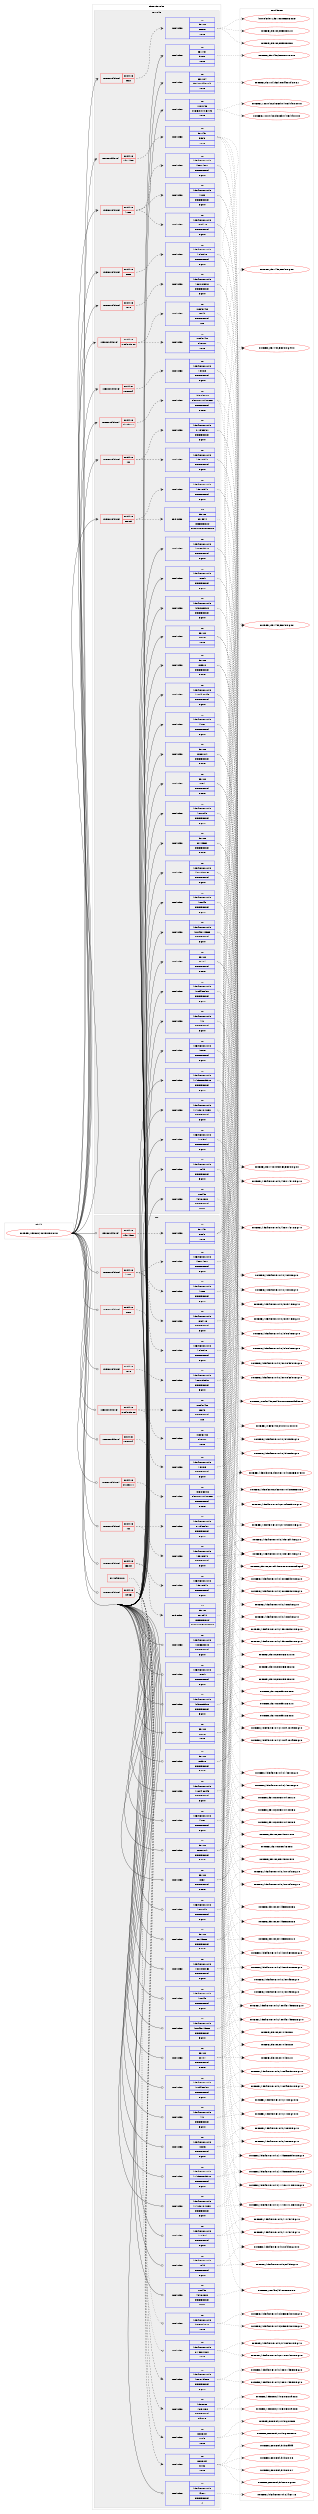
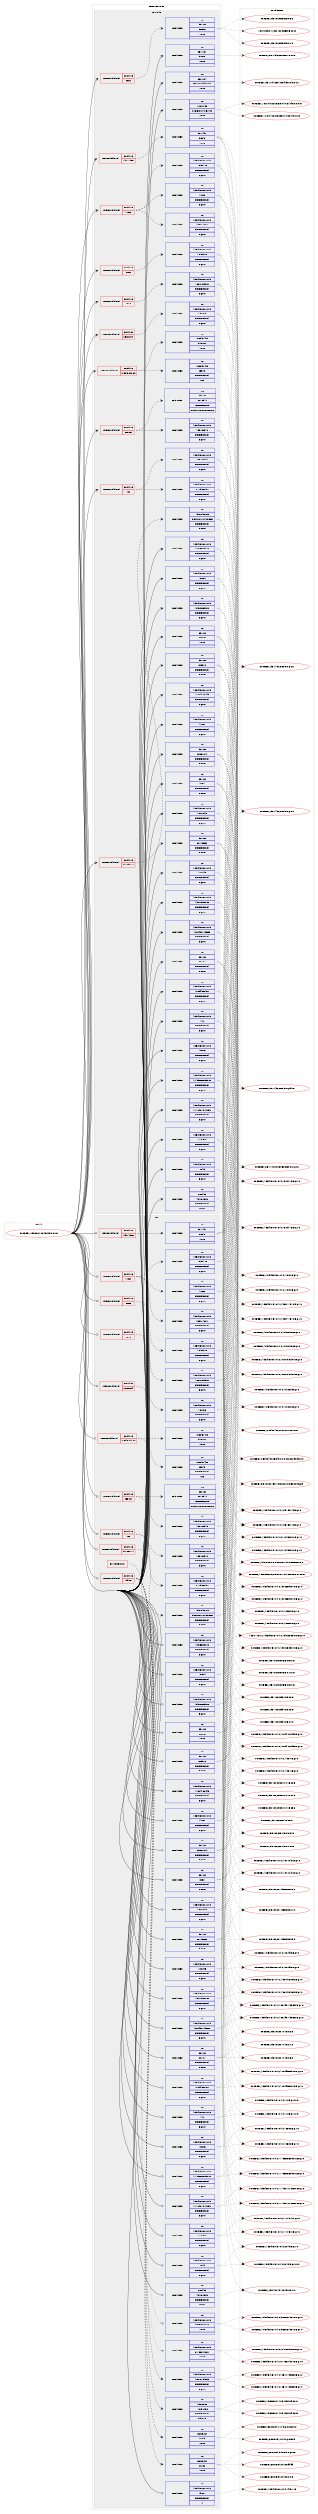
node "portage://kde-frameworks/kdbusaddons-5.67.0": label "portage://kde-frameworks/kdbusaddons-5.67.0" -> "kitemviews://kde-frameworks/kdbusaddons-5.67.0"
node "portage://app-arch/bzip2-1.0.7": removed
